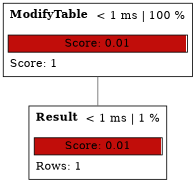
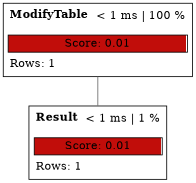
node "ModifyTable": text "Score: 1" -> "Rows: 1"
